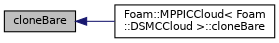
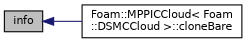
node "cloneBare": label "cloneBare" -> "info"
